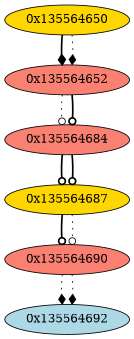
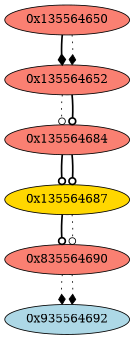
node "0x135564650": fillcolor gold -> salmon
node "0x135564690": label "0x135564690" -> "0x835564690"
node "0x135564692": label "0x135564692" -> "0x935564692"
